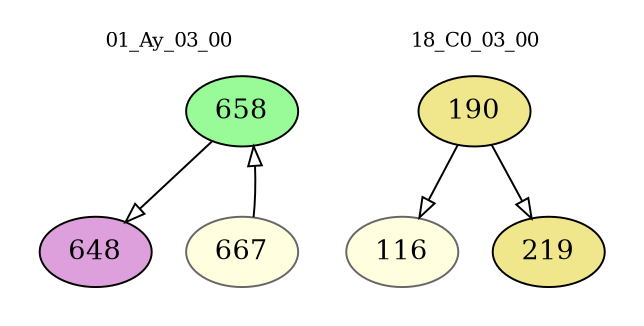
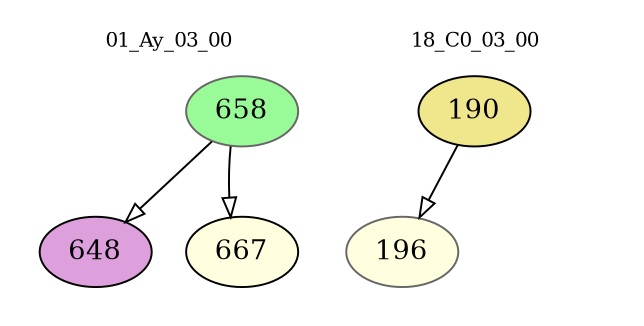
node "658": color black -> gray40
edge "667" -> "658": reversed
node "667": color gray40 -> black
node "116": label "116" -> "196"
node "219": removed
